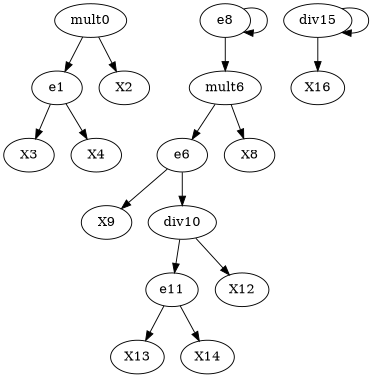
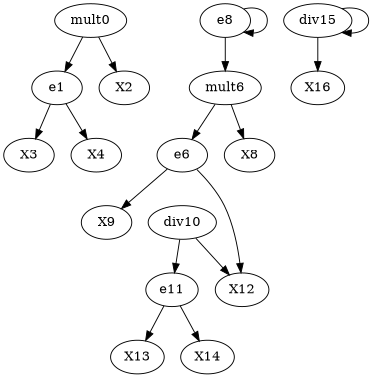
edge "e6" -> "div10": now "e6" -> "X12"
